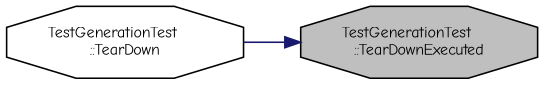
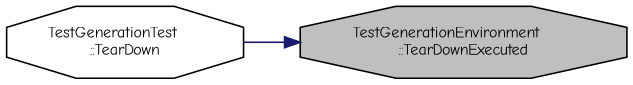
node "TestGenerationTest ::TearDownExecuted": label "TestGenerationTest ::TearDownExecuted" -> "TestGenerationEnvironment ::TearDownExecuted"
